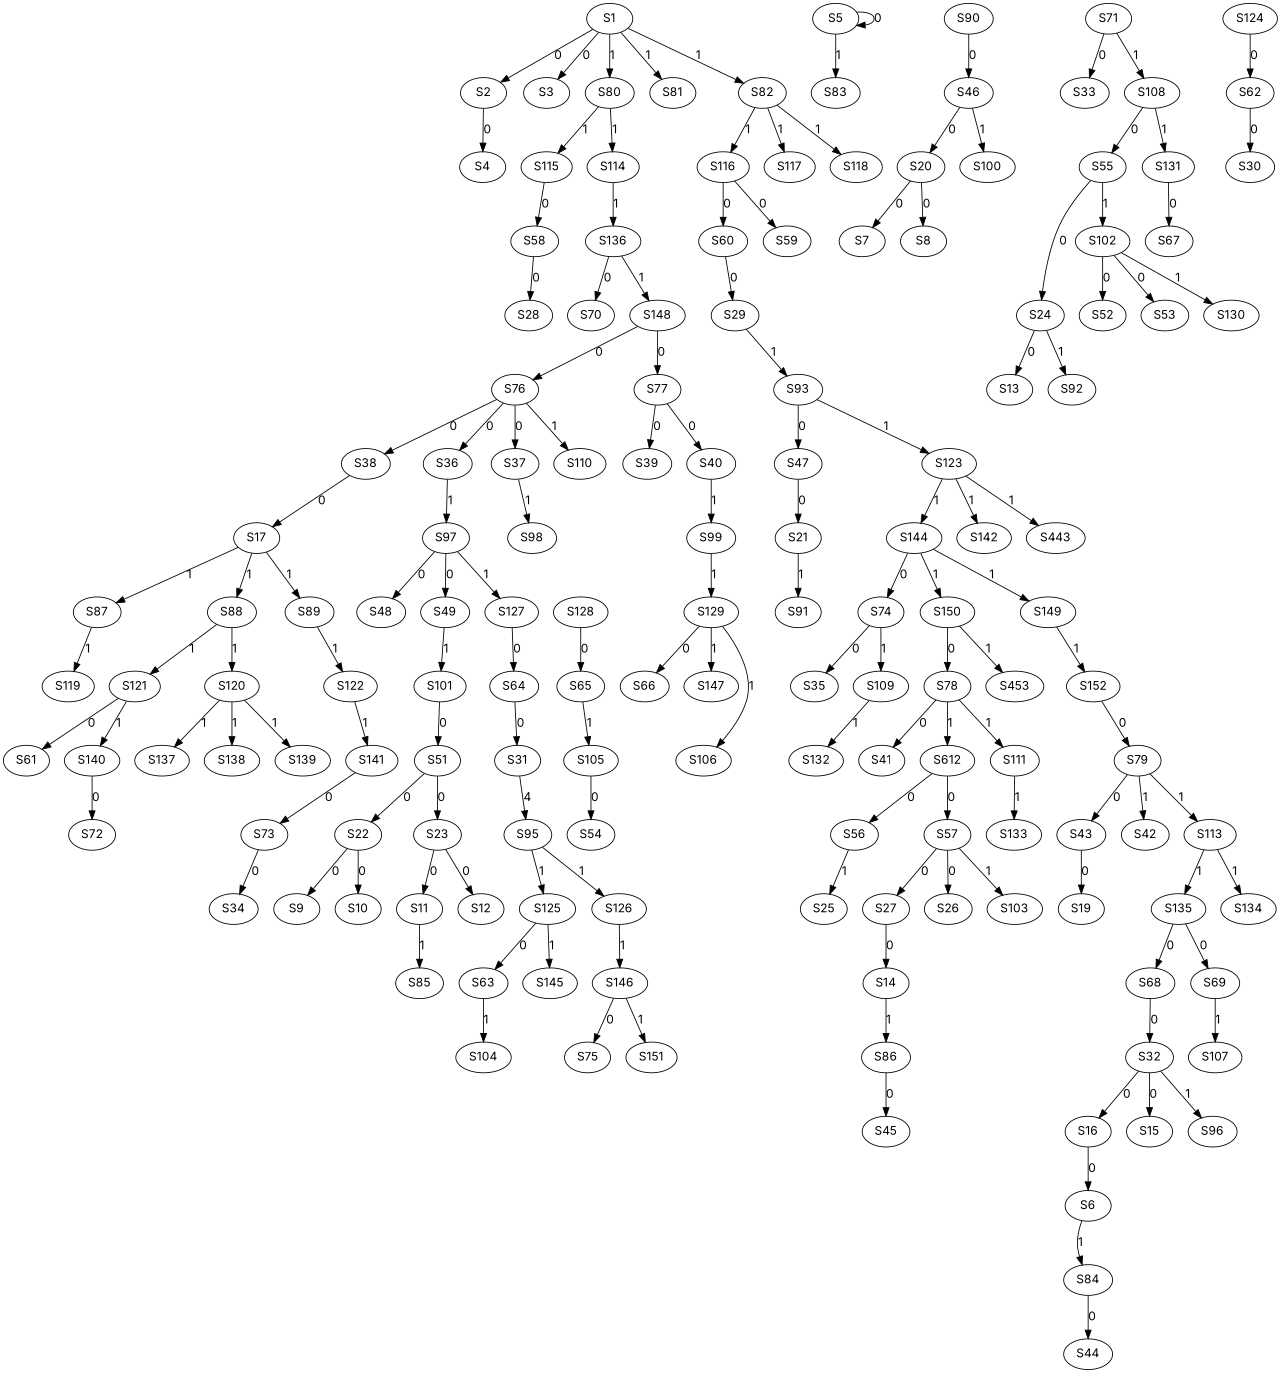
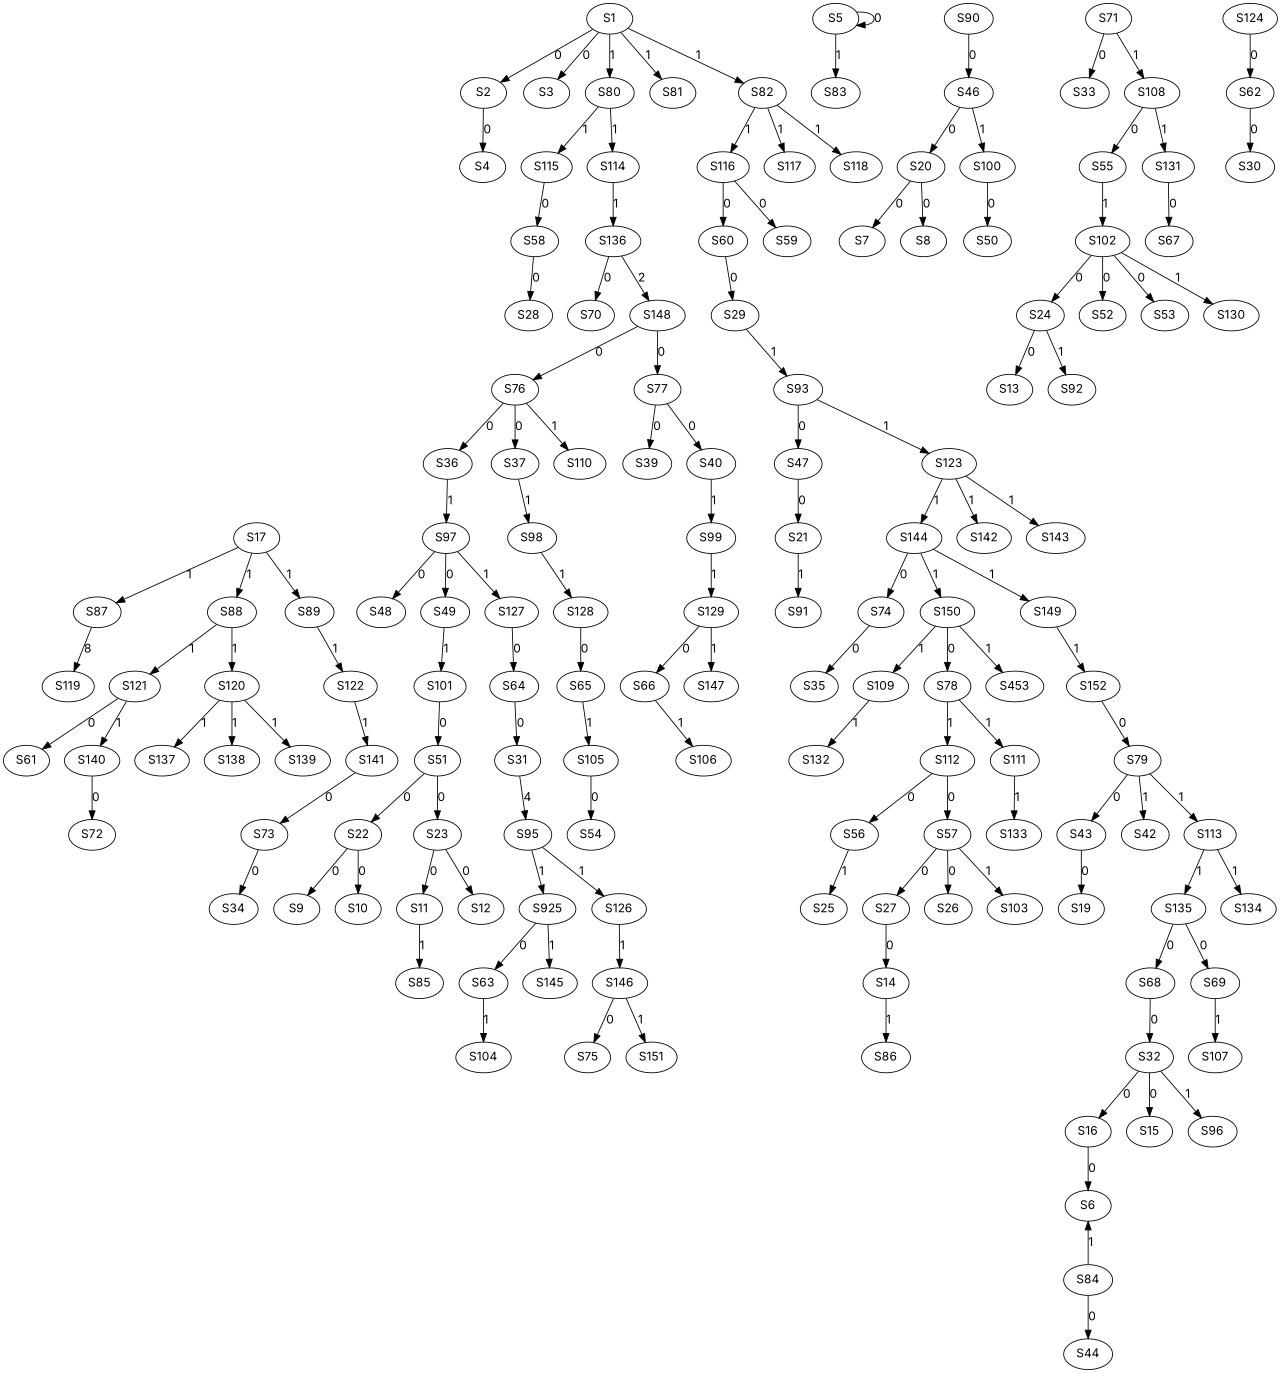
edge "S55" -> "S24": now "S102" -> "S24"
node "S50": added
edge "S136" -> "S148": label "1" -> "2"
node "S38": removed
node "S443": label "S443" -> "S143"
edge "S98" -> "S128": added, label "1"
edge "S74" -> "S109": now "S150" -> "S109"
edge "S87" -> "S119": label "1" -> "8"
edge "S129" -> "S106": now "S66" -> "S106"
node "S41": removed
node "S612": label "S612" -> "S112"
node "S125": label "S125" -> "S925"
node "S45": removed
edge "S6" -> "S84": reversed
